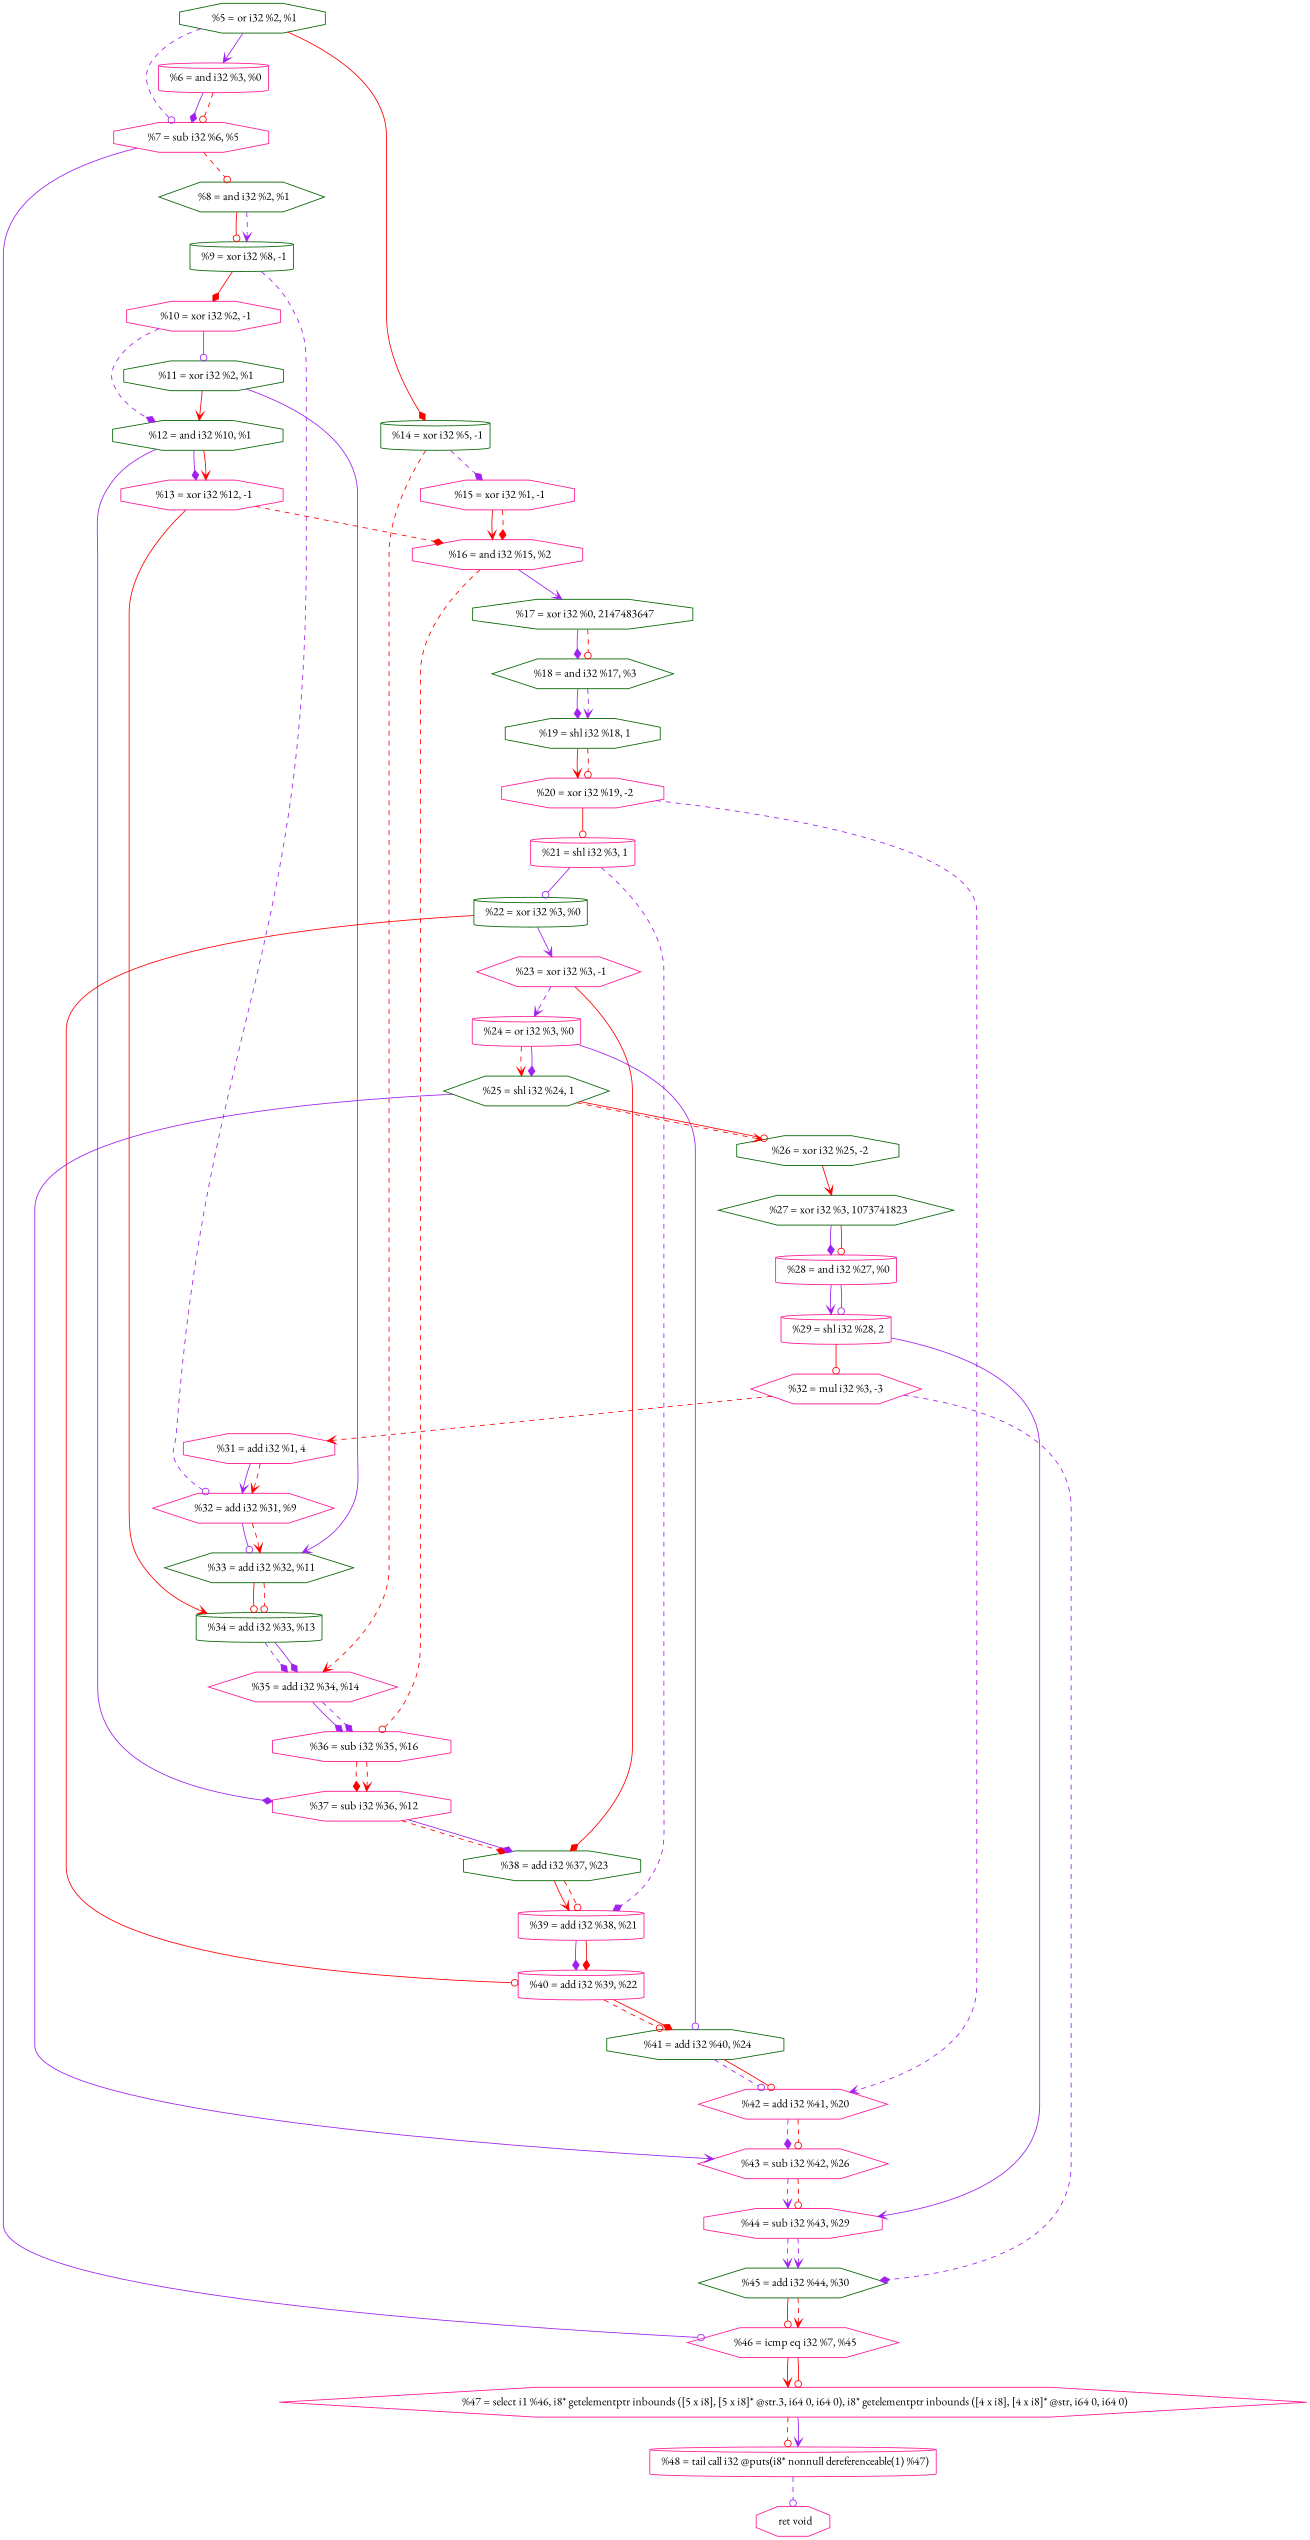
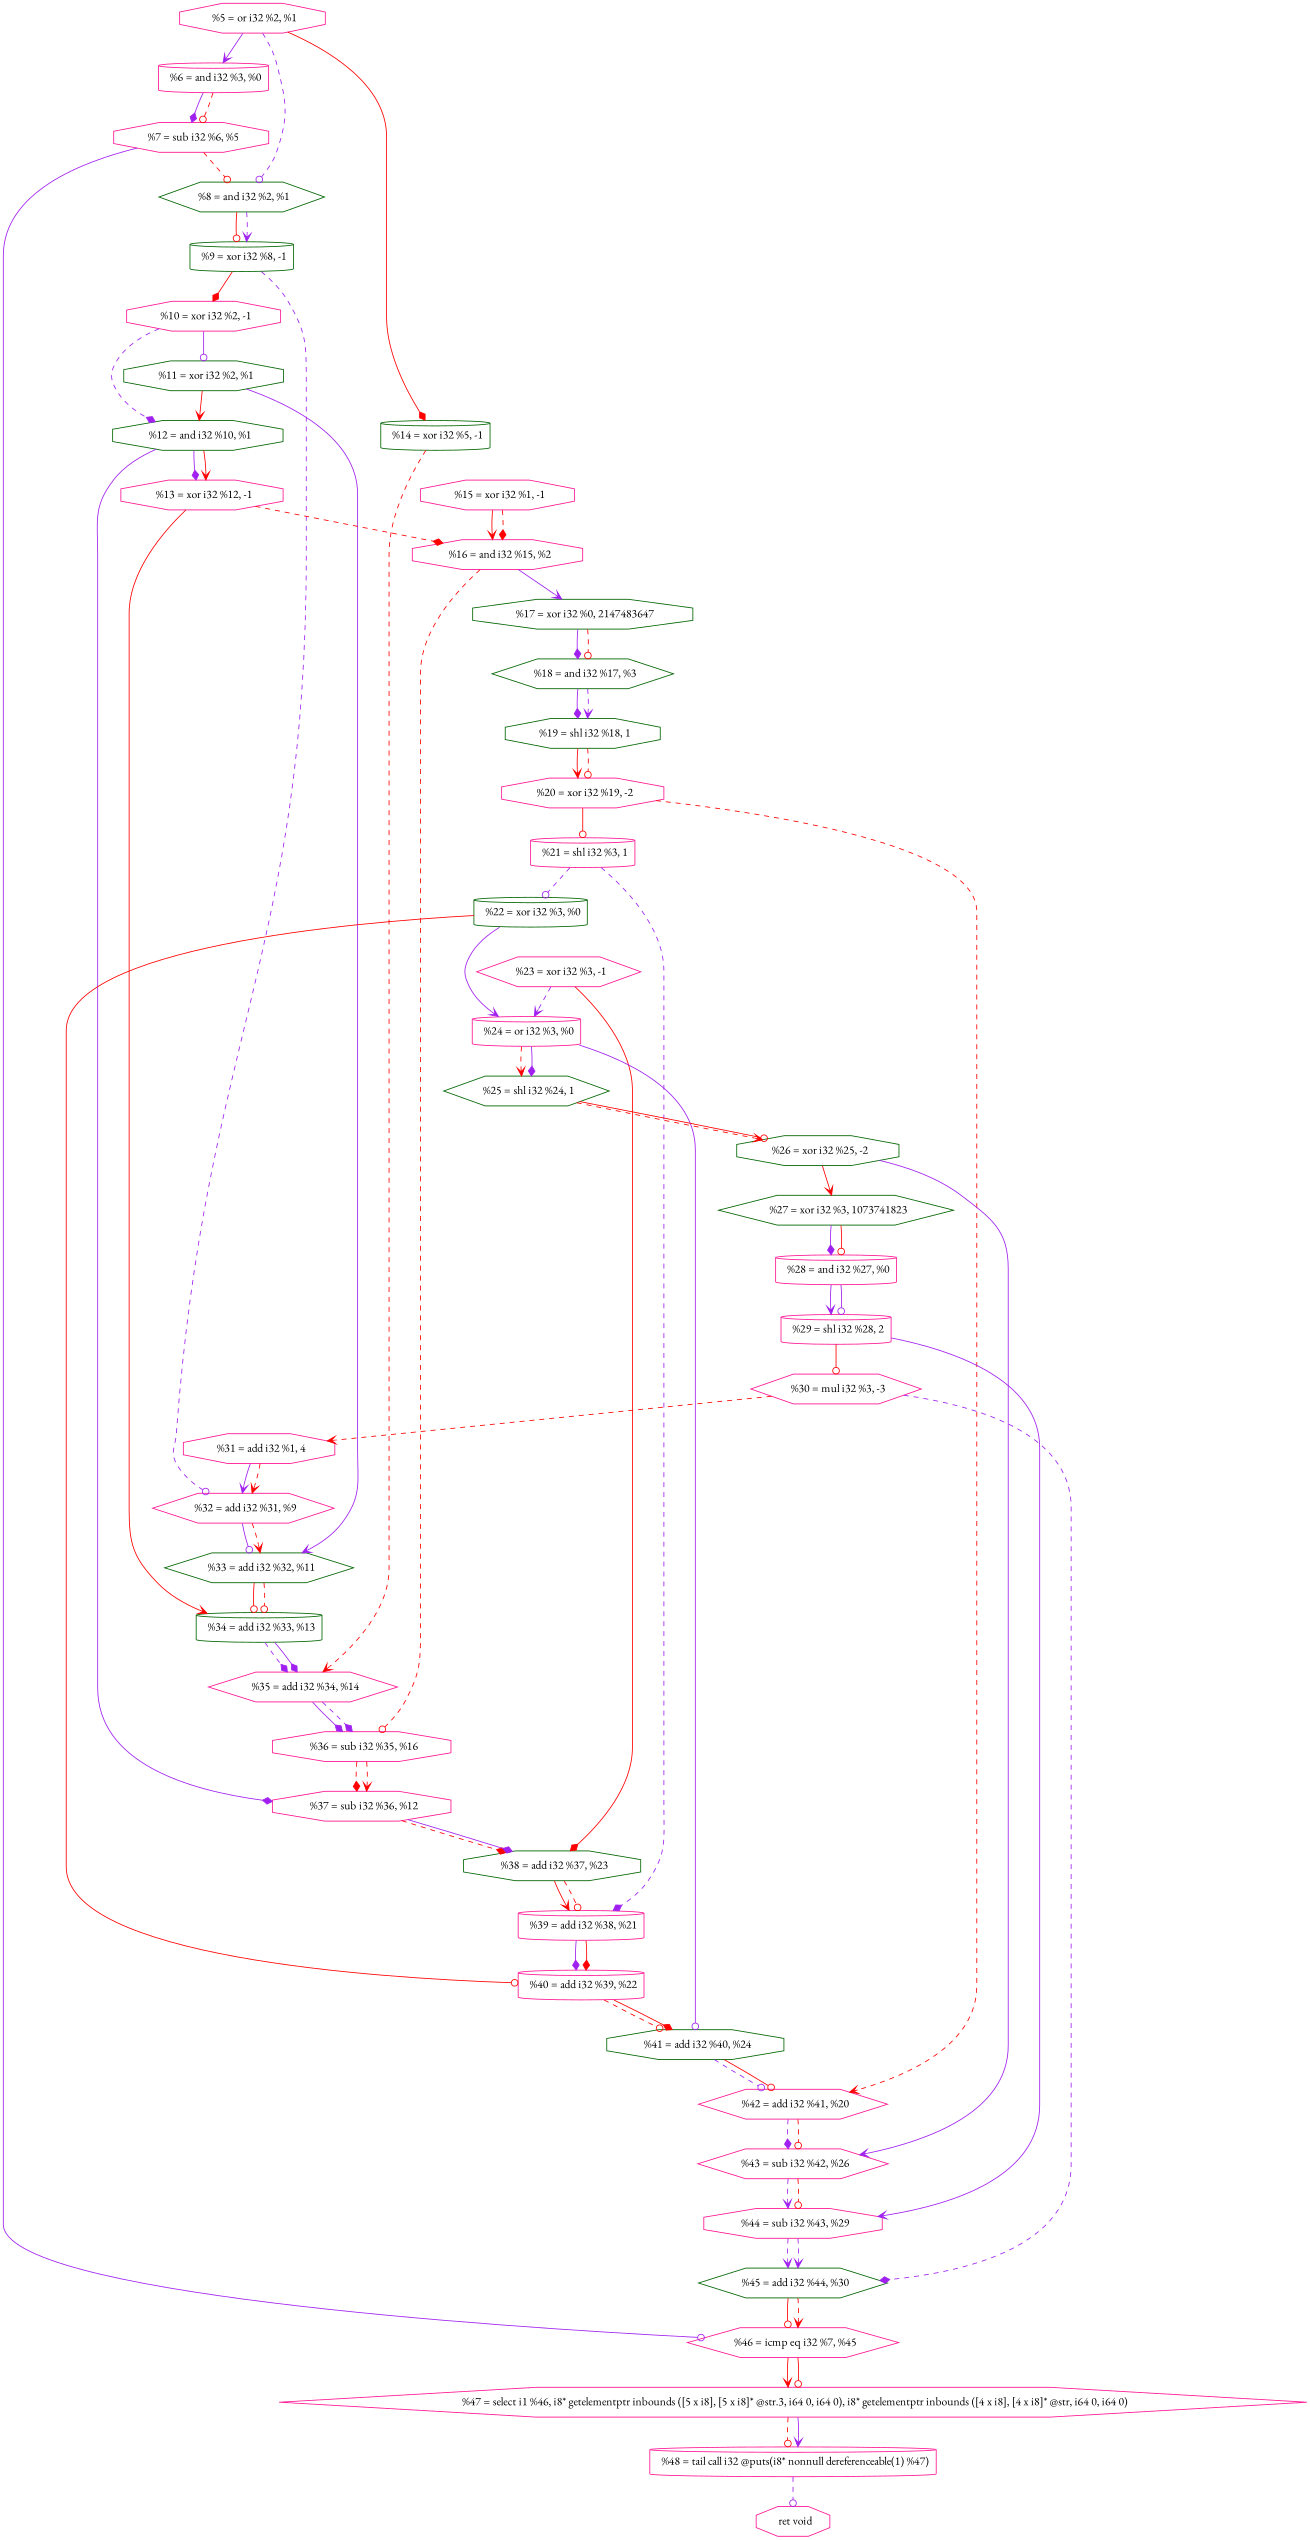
node "%5 = or i32 %2, %1": color darkgreen -> deeppink
edge "%5 = or i32 %2, %1" -> "%7 = sub i32 %6, %5": now "%5 = or i32 %2, %1" -> "%8 = and i32 %2, %1"
edge "%14 = xor i32 %5, -1" -> "%15 = xor i32 %1, -1": removed
edge "%21 = shl i32 %3, 1" -> "%22 = xor i32 %3, %0": style solid -> dashed
edge "%22 = xor i32 %3, %0" -> "%23 = xor i32 %3, -1": now "%22 = xor i32 %3, %0" -> "%24 = or i32 %3, %0"
edge "%20 = xor i32 %19, -2" -> "%42 = add i32 %41, %20": color purple -> red
node "%32 = mul i32 %3, -3": label "%32 = mul i32 %3, -3" -> "%30 = mul i32 %3, -3"
edge "%25 = shl i32 %24, 1" -> "%43 = sub i32 %42, %26": now "%26 = xor i32 %25, -2" -> "%43 = sub i32 %42, %26"
